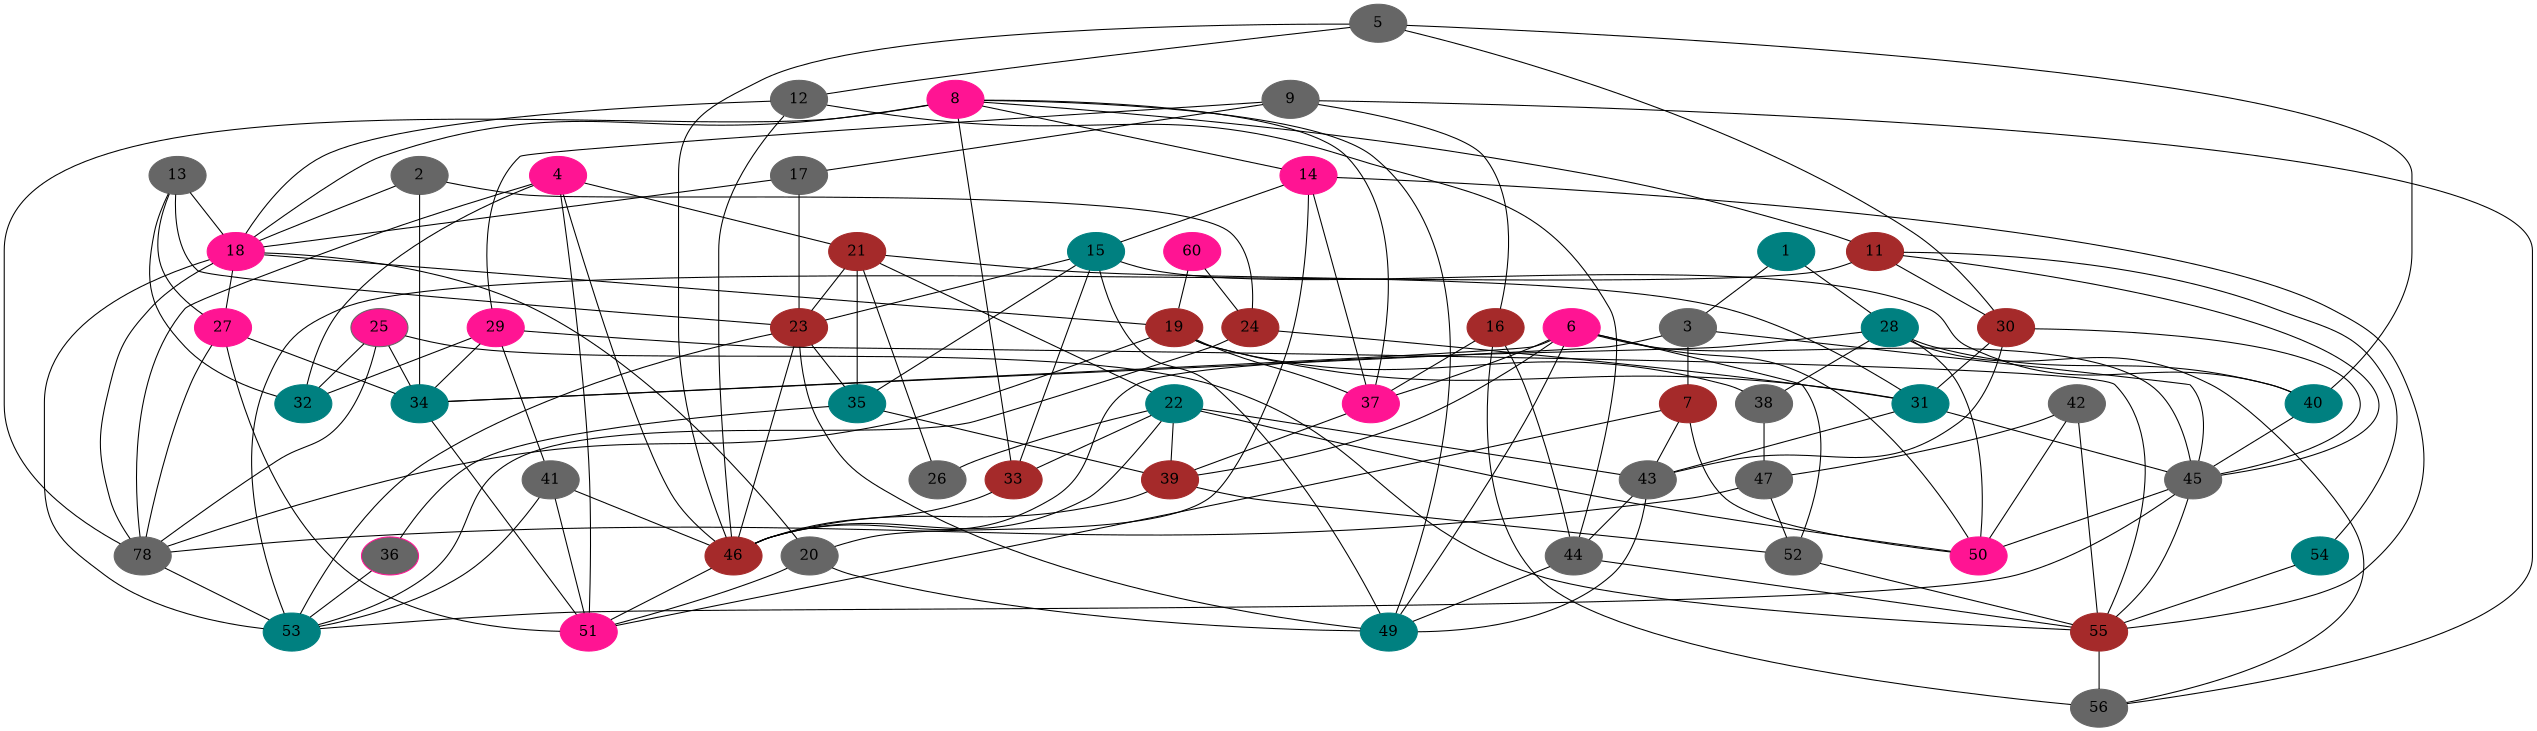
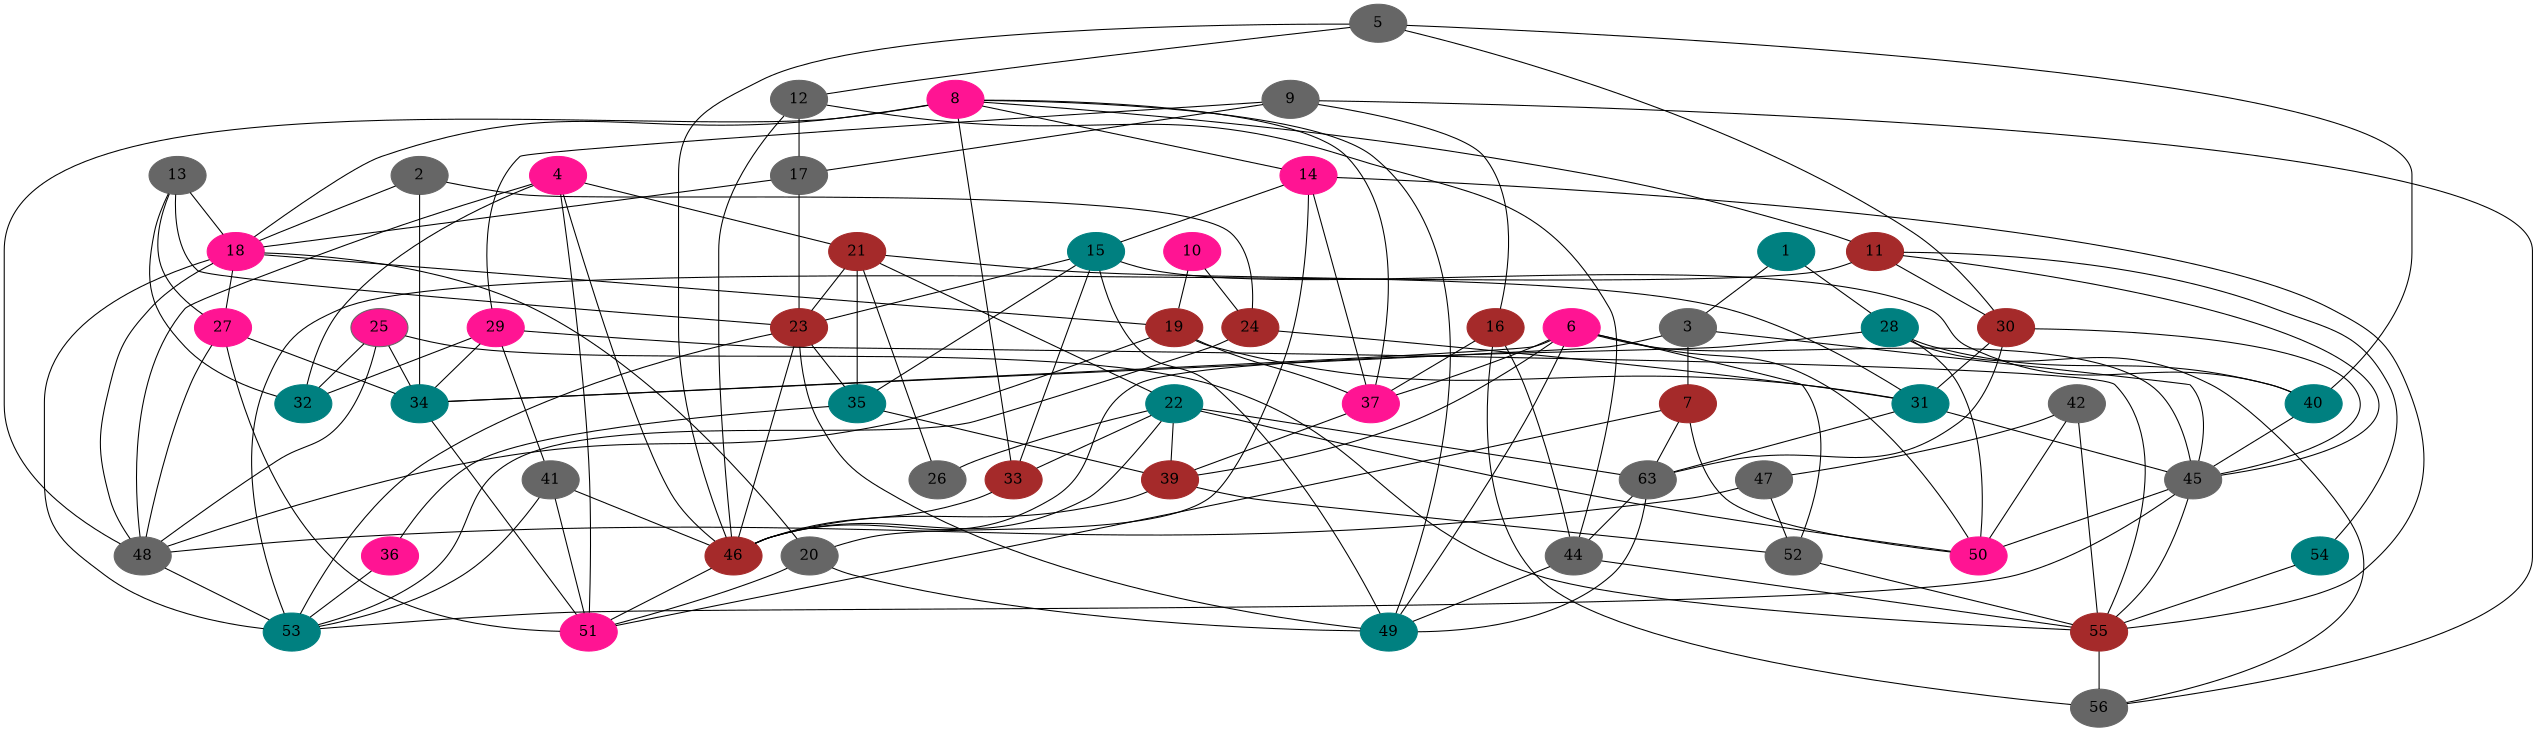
edge "12" -- "18": now "12" -- "17"
node "60": label "60" -> "10"
node "38": removed
node "43": label "43" -> "63"
node "78": label "78" -> "48"
node "36": fillcolor gray40 -> deeppink
